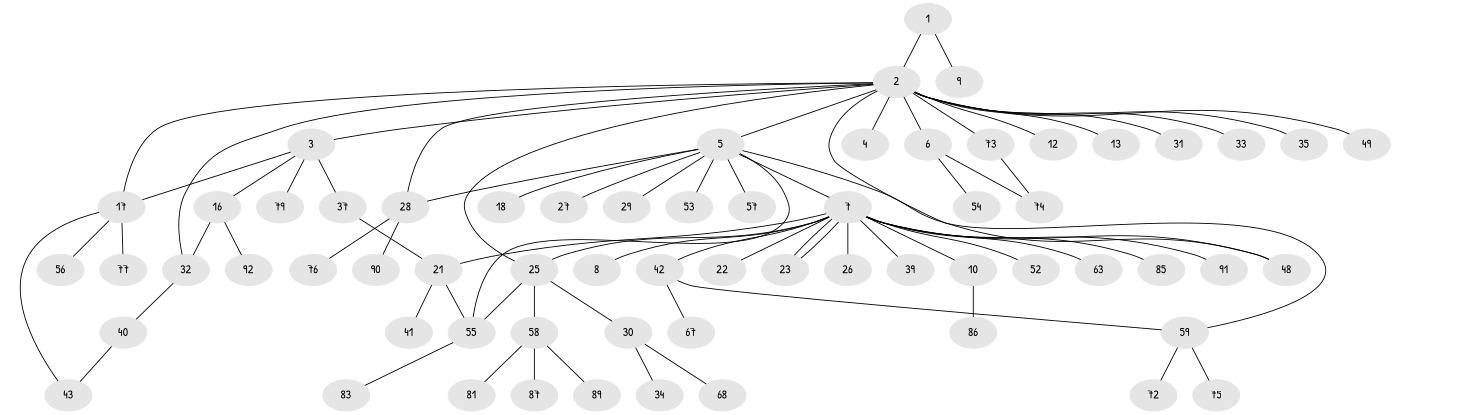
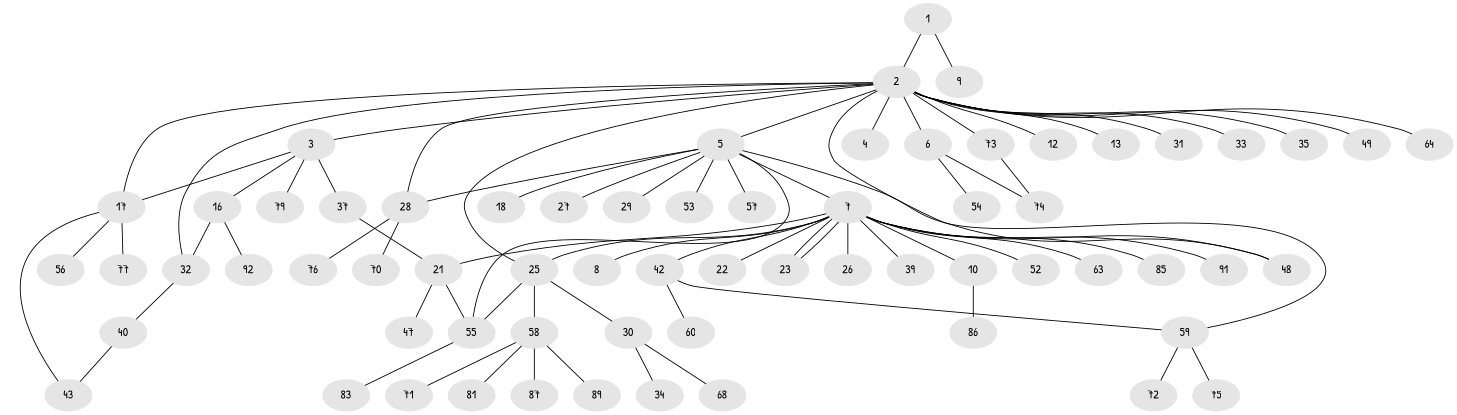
node "64": added
node "90": label "90" -> "70"
node "41": label "41" -> "47"
node "67": label "67" -> "60"
node "71": added
